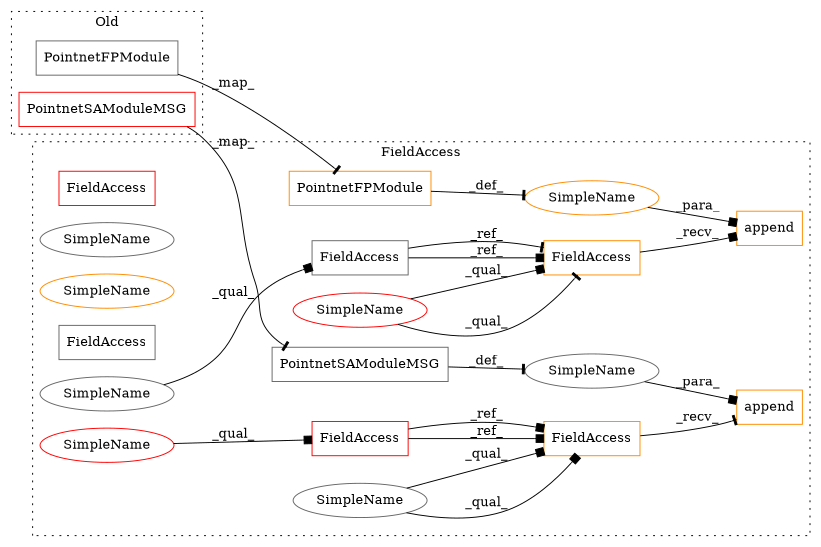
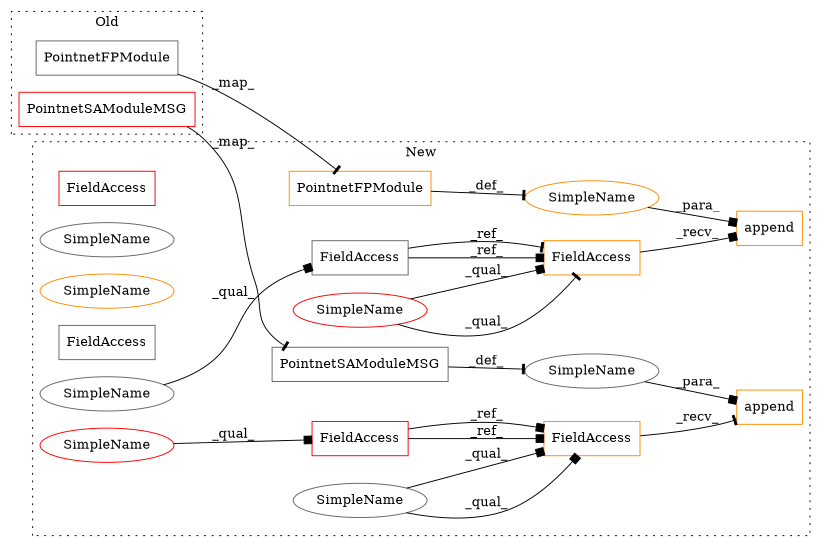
cluster "FieldAccess": label "FieldAccess" -> "New"
